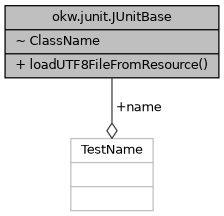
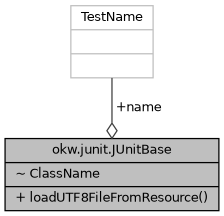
edge "okw.junit.JUnitBase" -> "TestName": reversed
